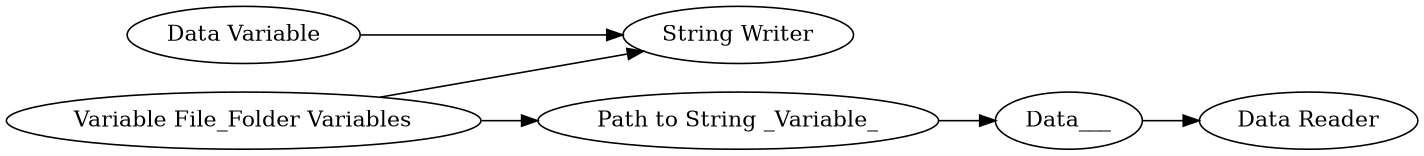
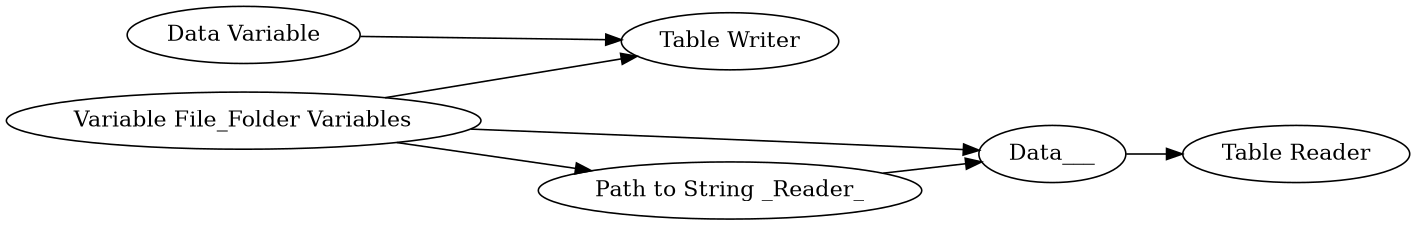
node "String Writer": label "String Writer" -> "Table Writer"
node "Path to String _Variable_": label "Path to String _Variable_" -> "Path to String _Reader_"
node "Data Reader": label "Data Reader" -> "Table Reader"
edge "Variable File_Folder Variables" -> "Data___": added
